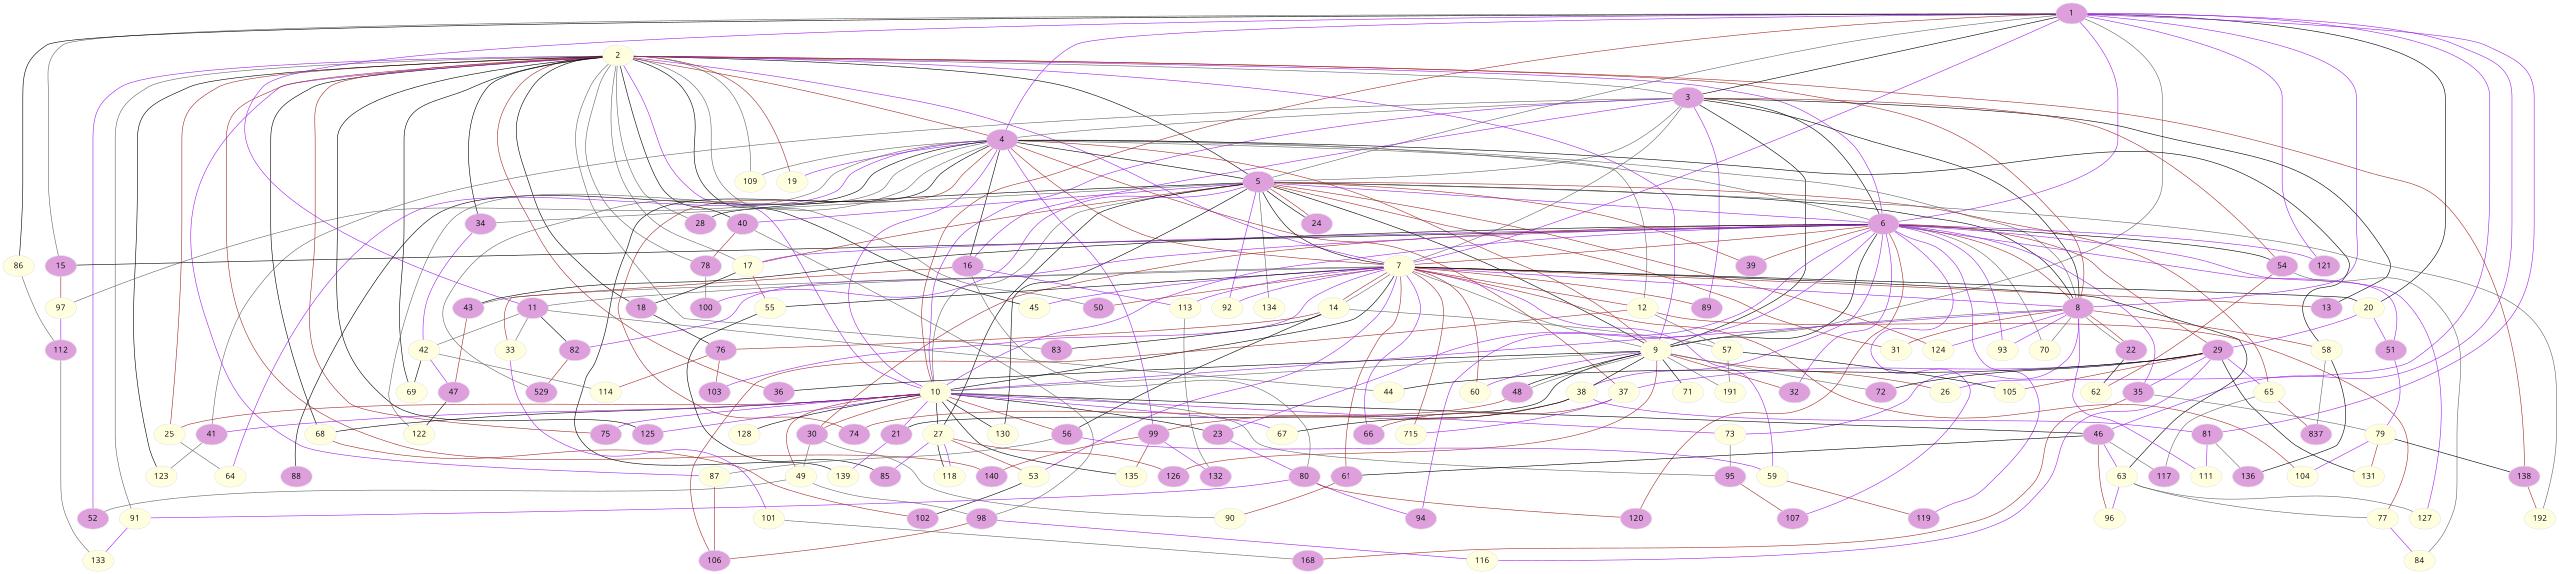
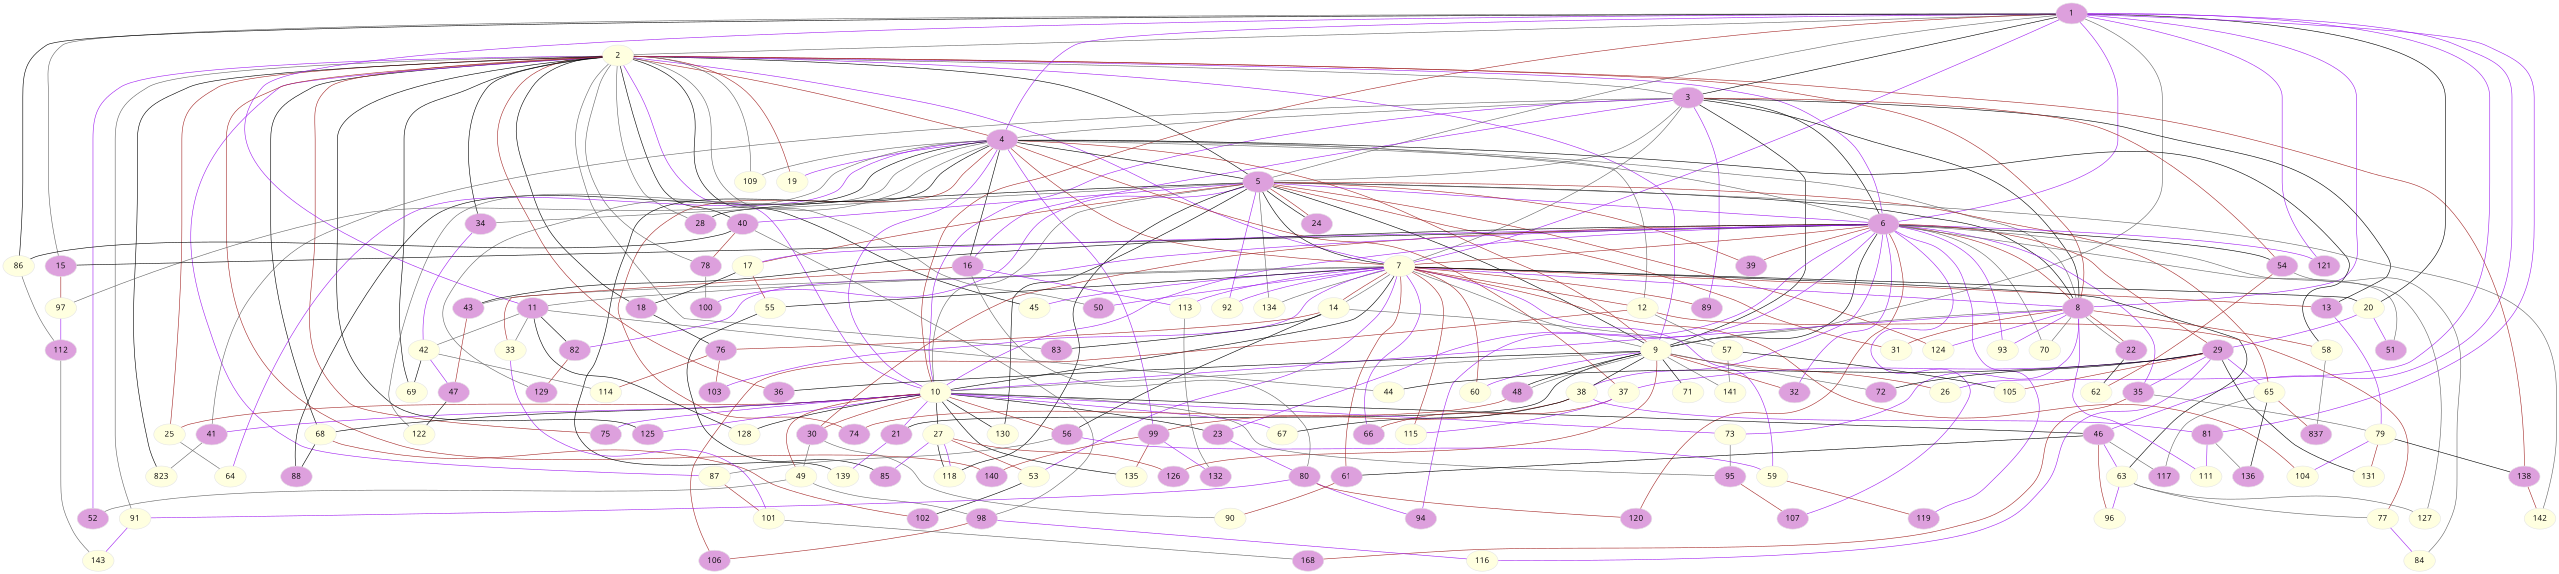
edge "2" -- "17": now "2" -- "1"
edge "40" -- "86": added
edge "5" -- "27": now "5" -- "118"
edge "6" -- "51": color purple -> gray40
edge "6" -- "127": color purple -> gray40
edge "7" -- "134": added
edge "7" -- "50": color brown -> purple
edge "11" -- "128": added
node "529": label "529" -> "129"
node "191": label "191" -> "141"
edge "51" -- "79": now "13" -- "79"
node "715": label "715" -> "115"
edge "58" -- "136": now "65" -- "136"
edge "68" -- "88": added
node "123": label "123" -> "823"
edge "87" -- "106": now "87" -- "101"
node "192": label "192" -> "142"
node "133": label "133" -> "143"
